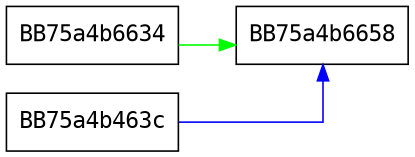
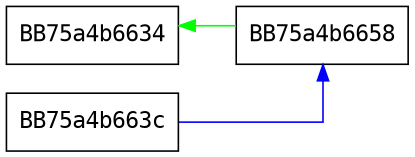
edge "BB75a4b6634" -> "BB75a4b6658": reversed
node "BB75a4b463c": label "BB75a4b463c" -> "BB75a4b663c"
